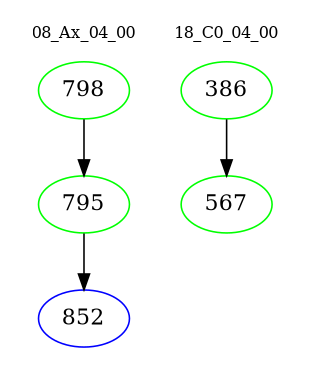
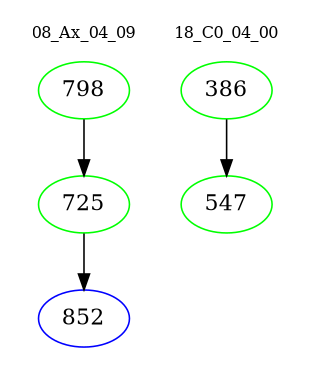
cluster "08_Ax_04_00": label "08_Ax_04_00" -> "08_Ax_04_09"
node "795": label "795" -> "725"
node "567": label "567" -> "547"
